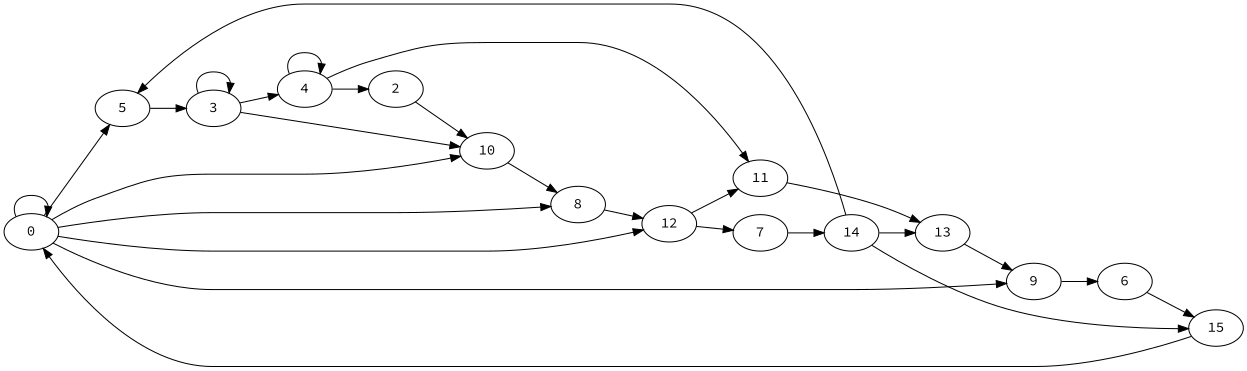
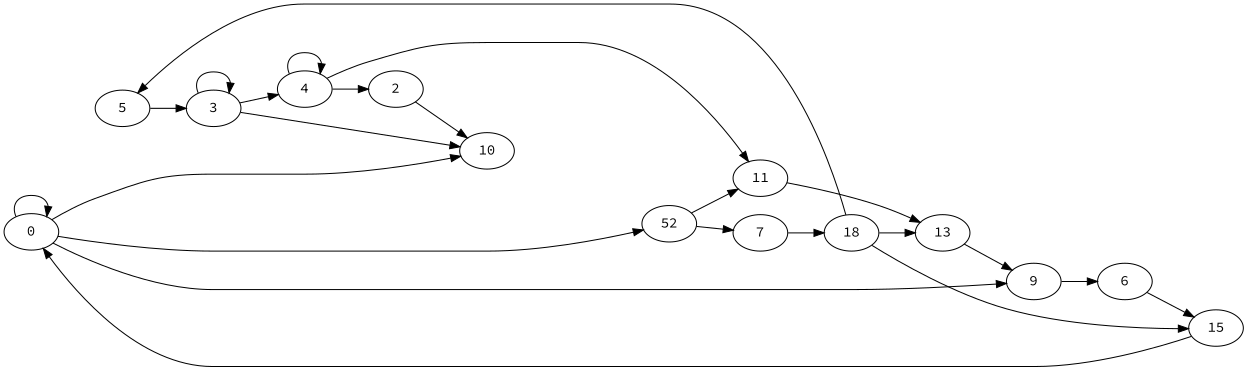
edge "0" -> "5": removed
node "8": removed
node "12": label "12" -> "52"
node "14": label "14" -> "18"
